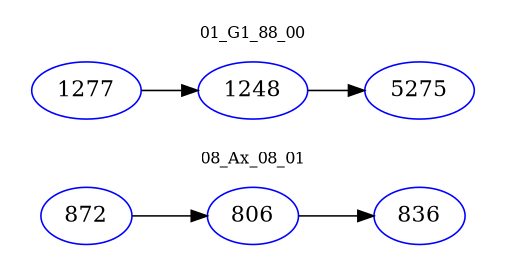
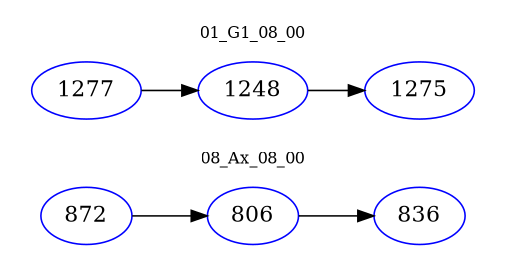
cluster "01_G1_88_00": label "01_G1_88_00" -> "01_G1_08_00"
node "5275": label "5275" -> "1275"
cluster "08_Ax_08_01": label "08_Ax_08_01" -> "08_Ax_08_00"
